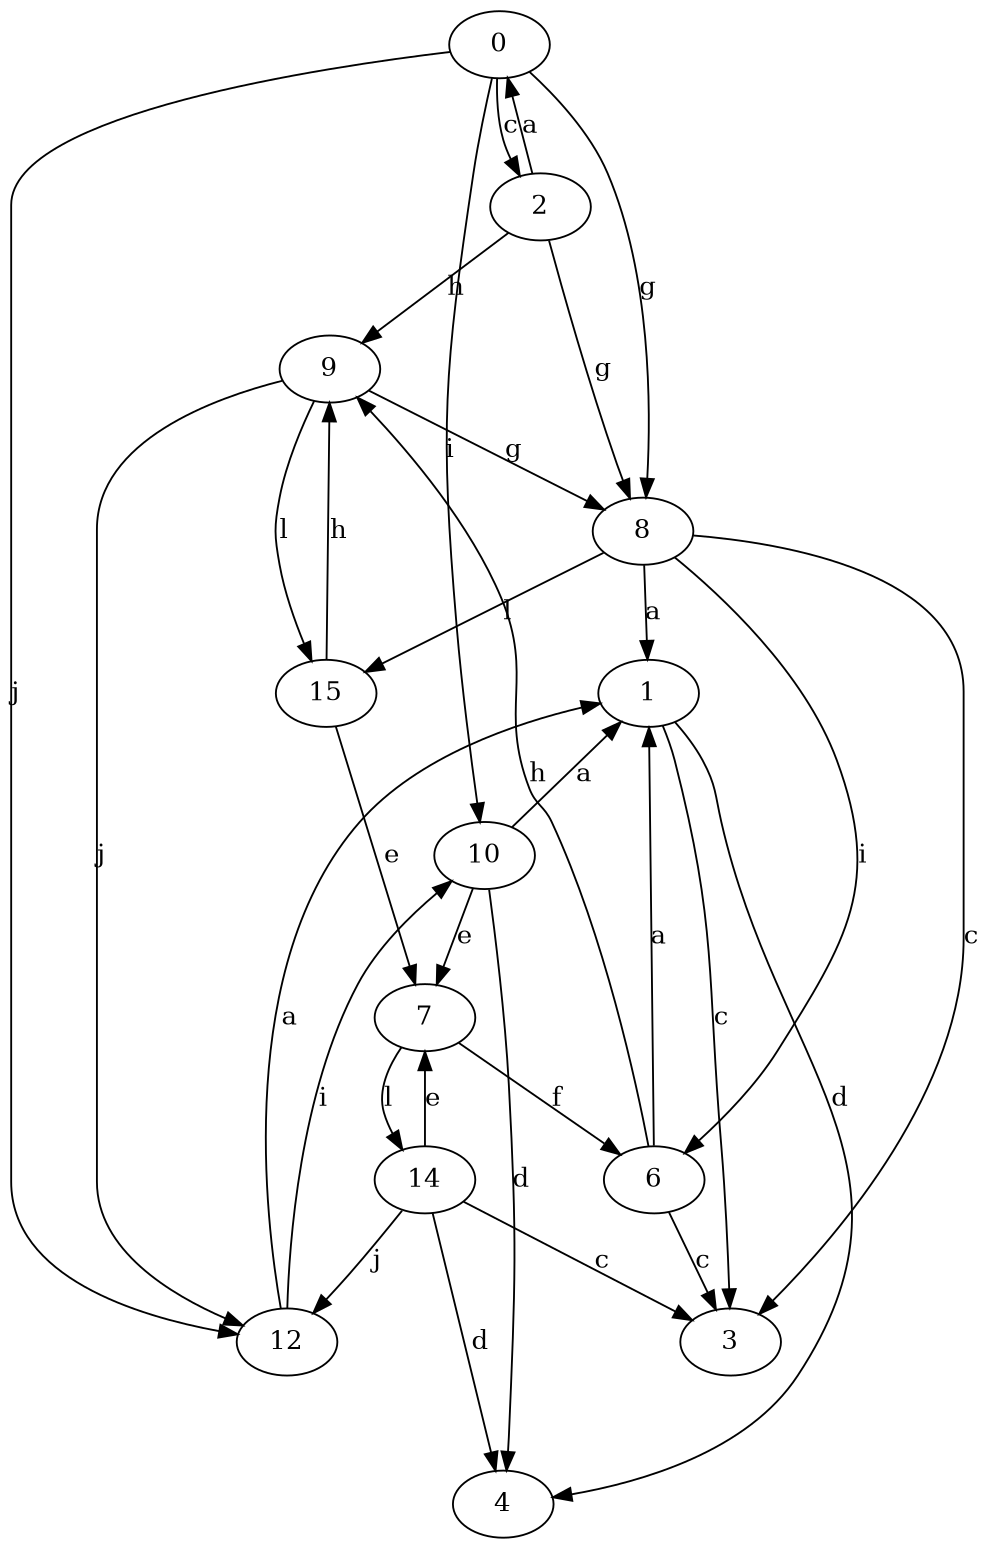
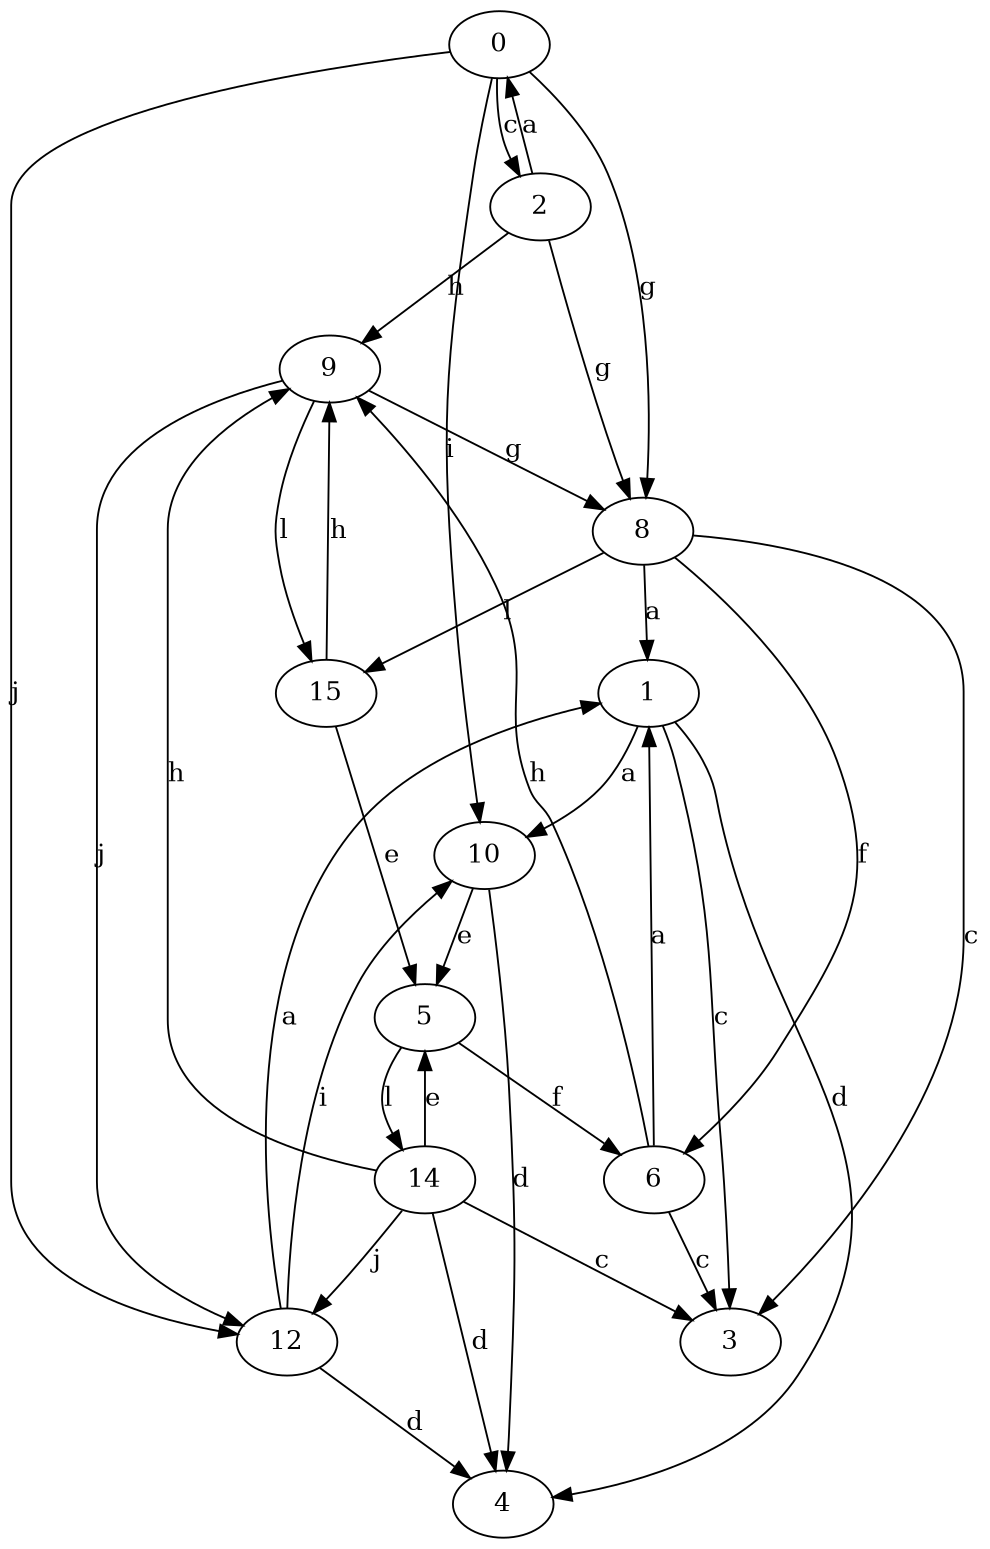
edge "10" -> "1": reversed
edge "14" -> "9": added, label "h"
edge "8" -> "6": label "i" -> "f"
node "7": label "7" -> "5"
edge "12" -> "4": added, label "d"
